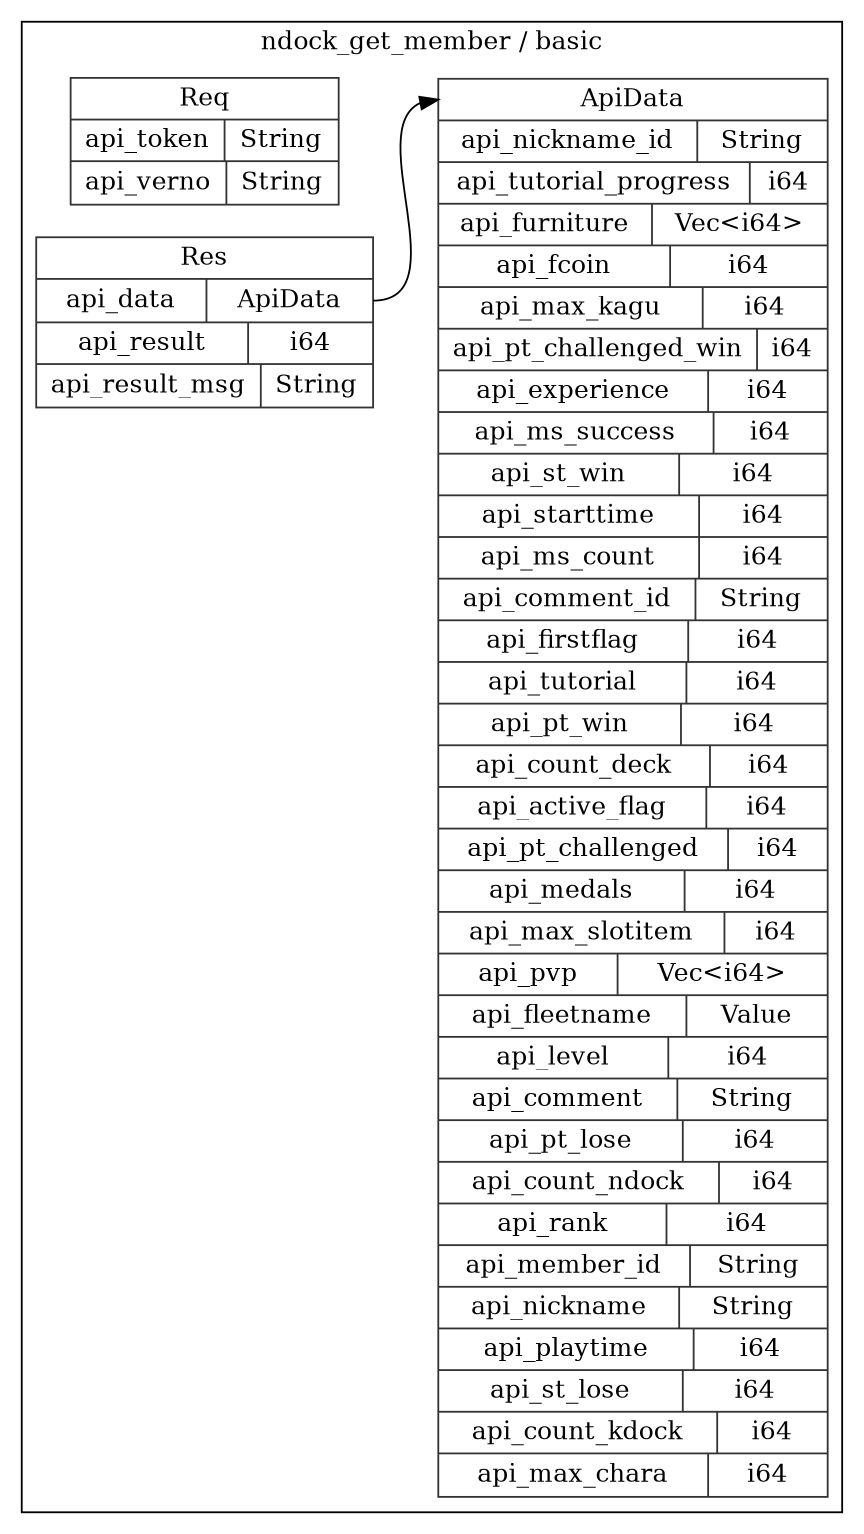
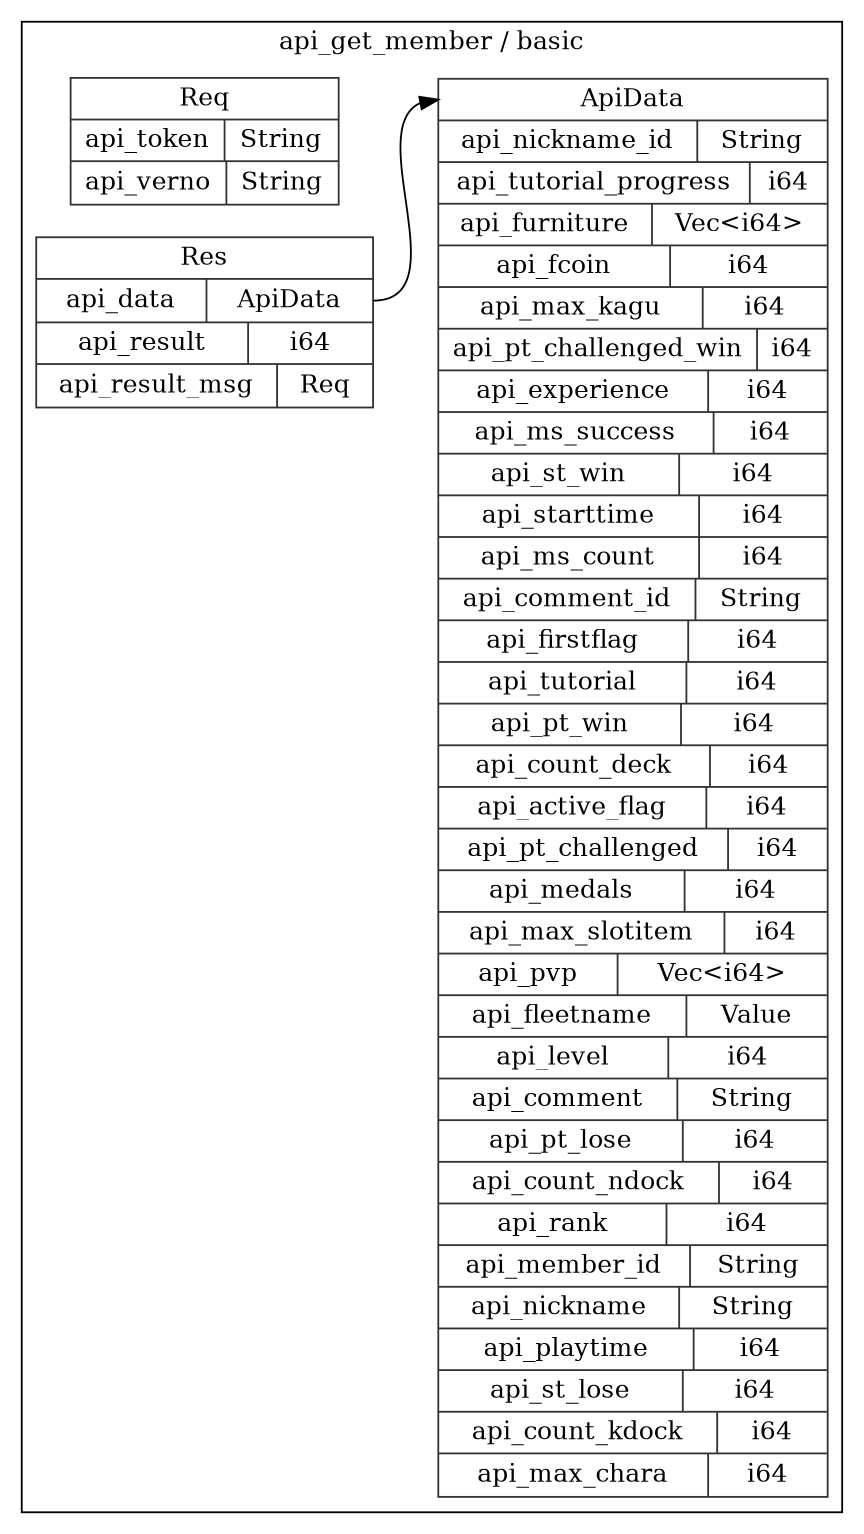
cluster "ndock_get_member / basic": label "ndock_get_member / basic" -> "api_get_member / basic"
node "Res": text "String" -> "Req"
